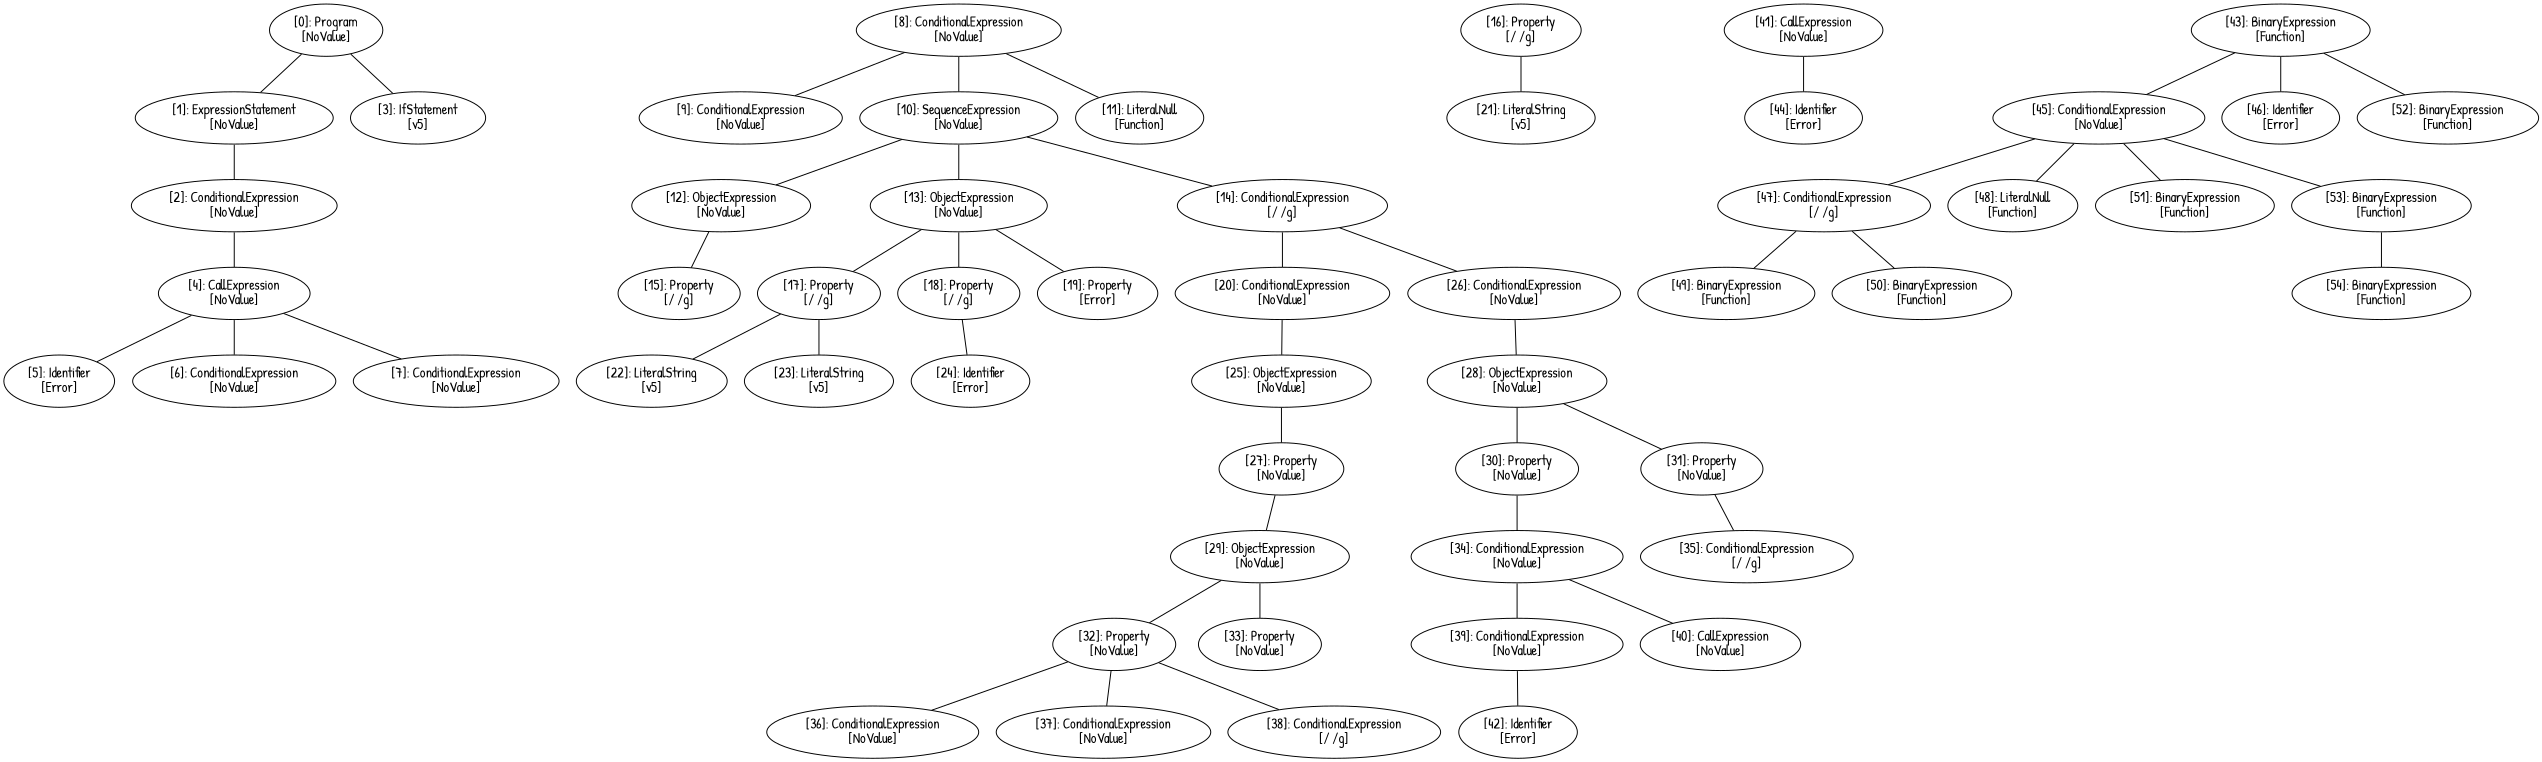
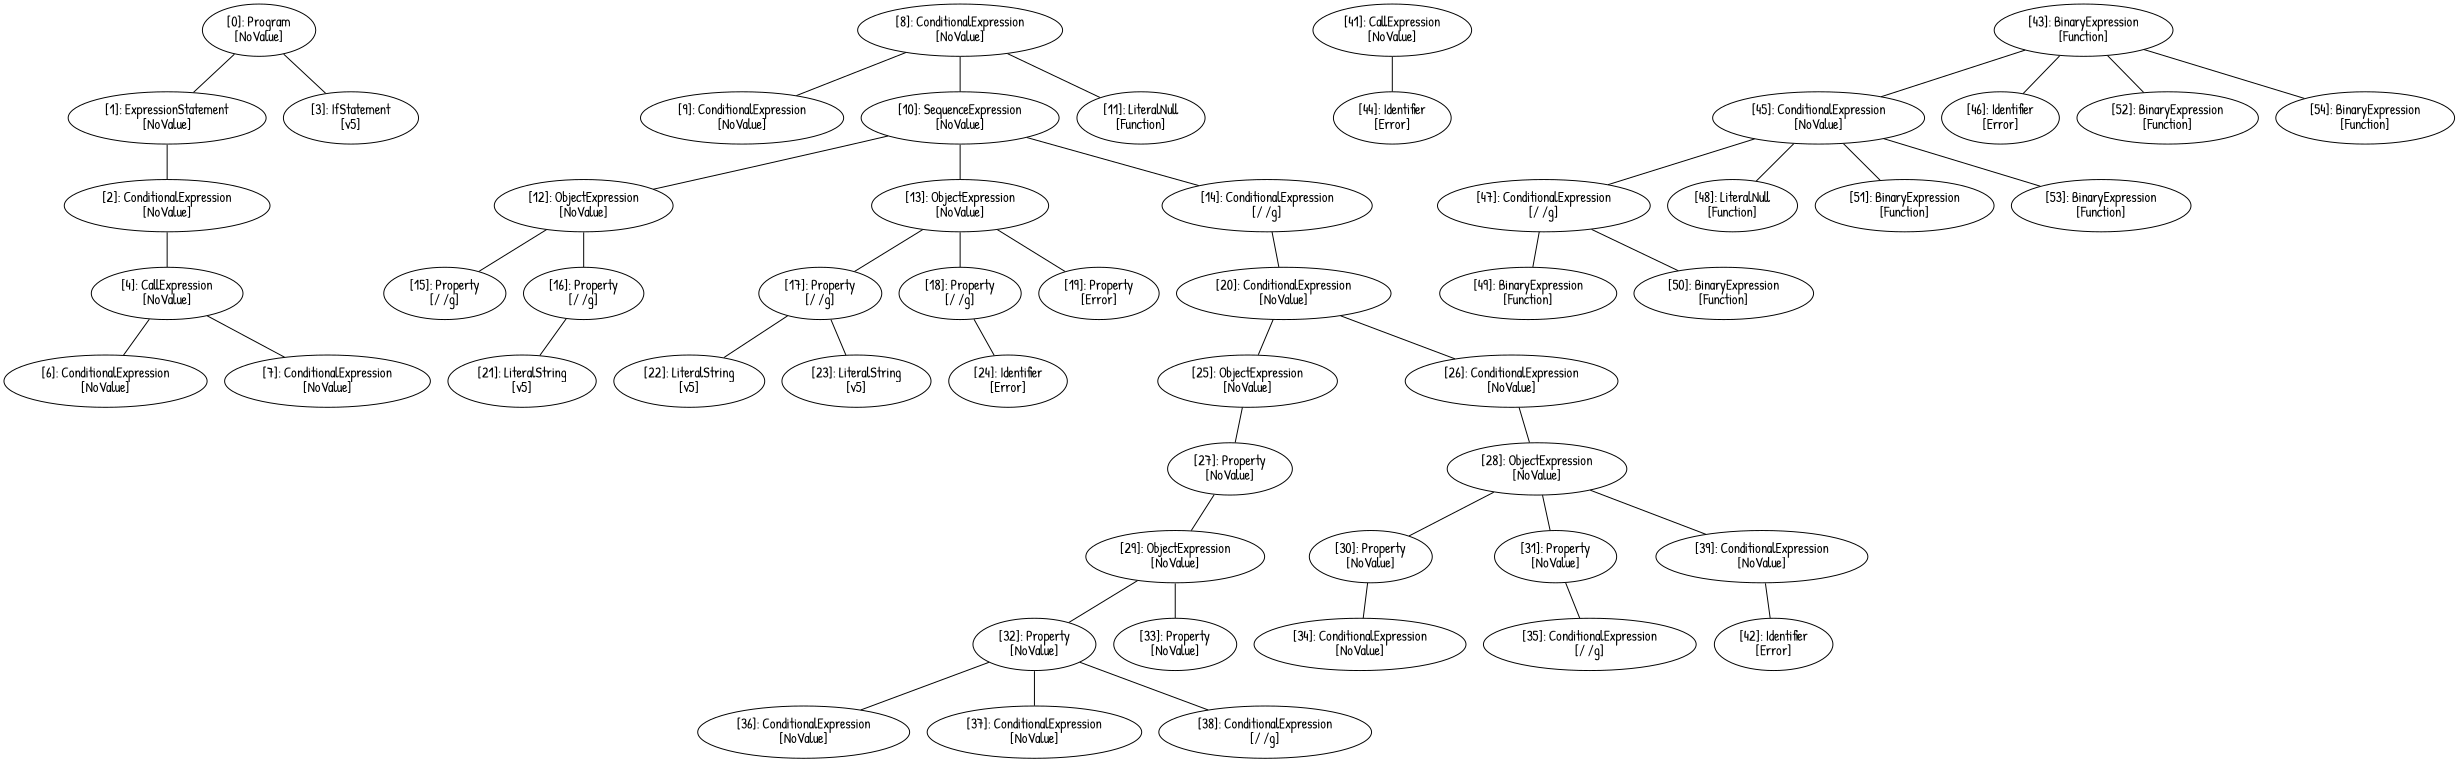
edge "[12]: ObjectExpression [NoValue]" -- "[16]: Property [/ /g]": added
edge "[14]: ConditionalExpression [/ /g]" -- "[26]: ConditionalExpression [NoValue]": now "[20]: ConditionalExpression [NoValue]" -- "[26]: ConditionalExpression [NoValue]"
edge "[53]: BinaryExpression [Function]" -- "[54]: BinaryExpression [Function]": now "[43]: BinaryExpression [Function]" -- "[54]: BinaryExpression [Function]"
node "[5]: Identifier [Error]": removed
edge "[34]: ConditionalExpression [NoValue]" -- "[39]: ConditionalExpression [NoValue]": now "[28]: ObjectExpression [NoValue]" -- "[39]: ConditionalExpression [NoValue]"
node "[40]: CallExpression [NoValue]": removed
